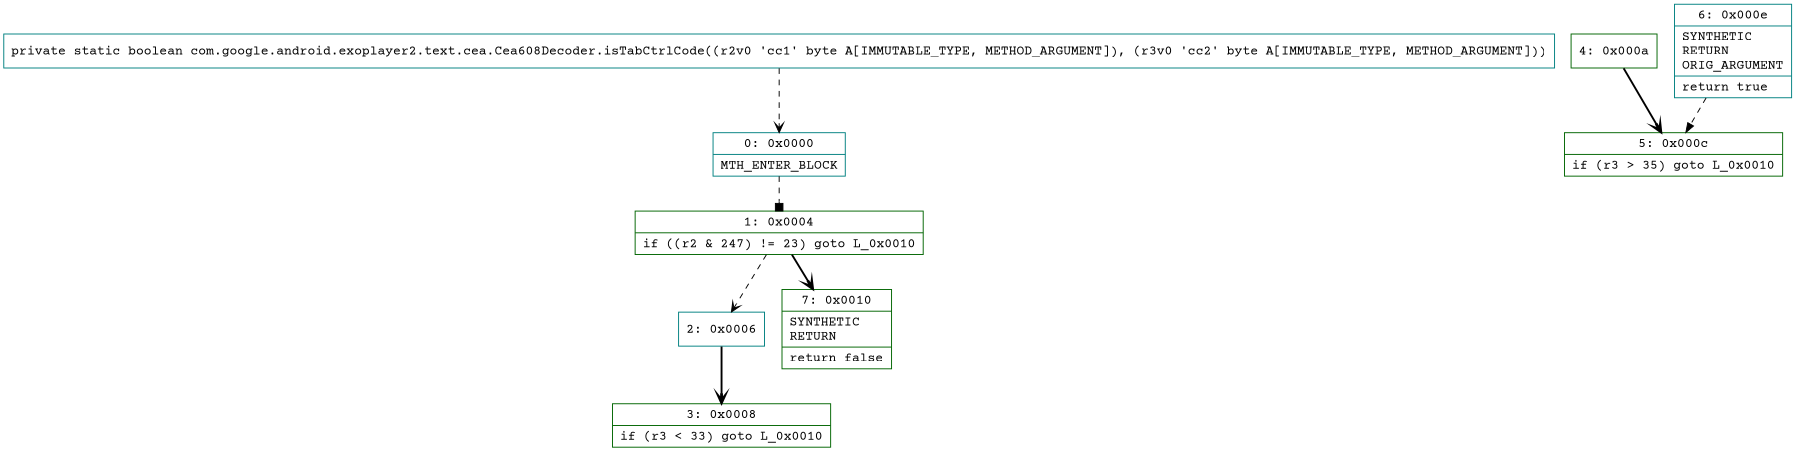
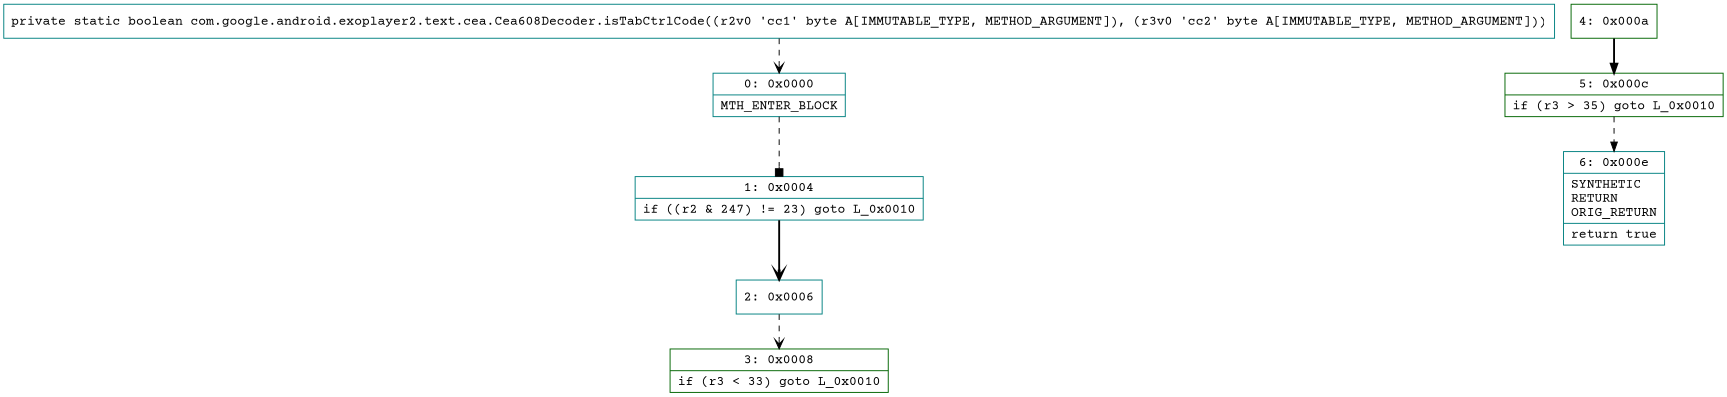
node "6: 0x000e": text "ORIG_ARGUMENT" -> "ORIG_RETURN"
edge "4: 0x000a" -> "5: 0x000c": arrowhead vee -> normal
edge "6: 0x000e" -> "5: 0x000c": reversed
node "1: 0x0004": color darkgreen -> teal
edge "1: 0x0004" -> "2: 0x0006": style dashed -> bold
node "7: 0x0010": removed
edge "2: 0x0006" -> "3: 0x0008": style bold -> dashed
